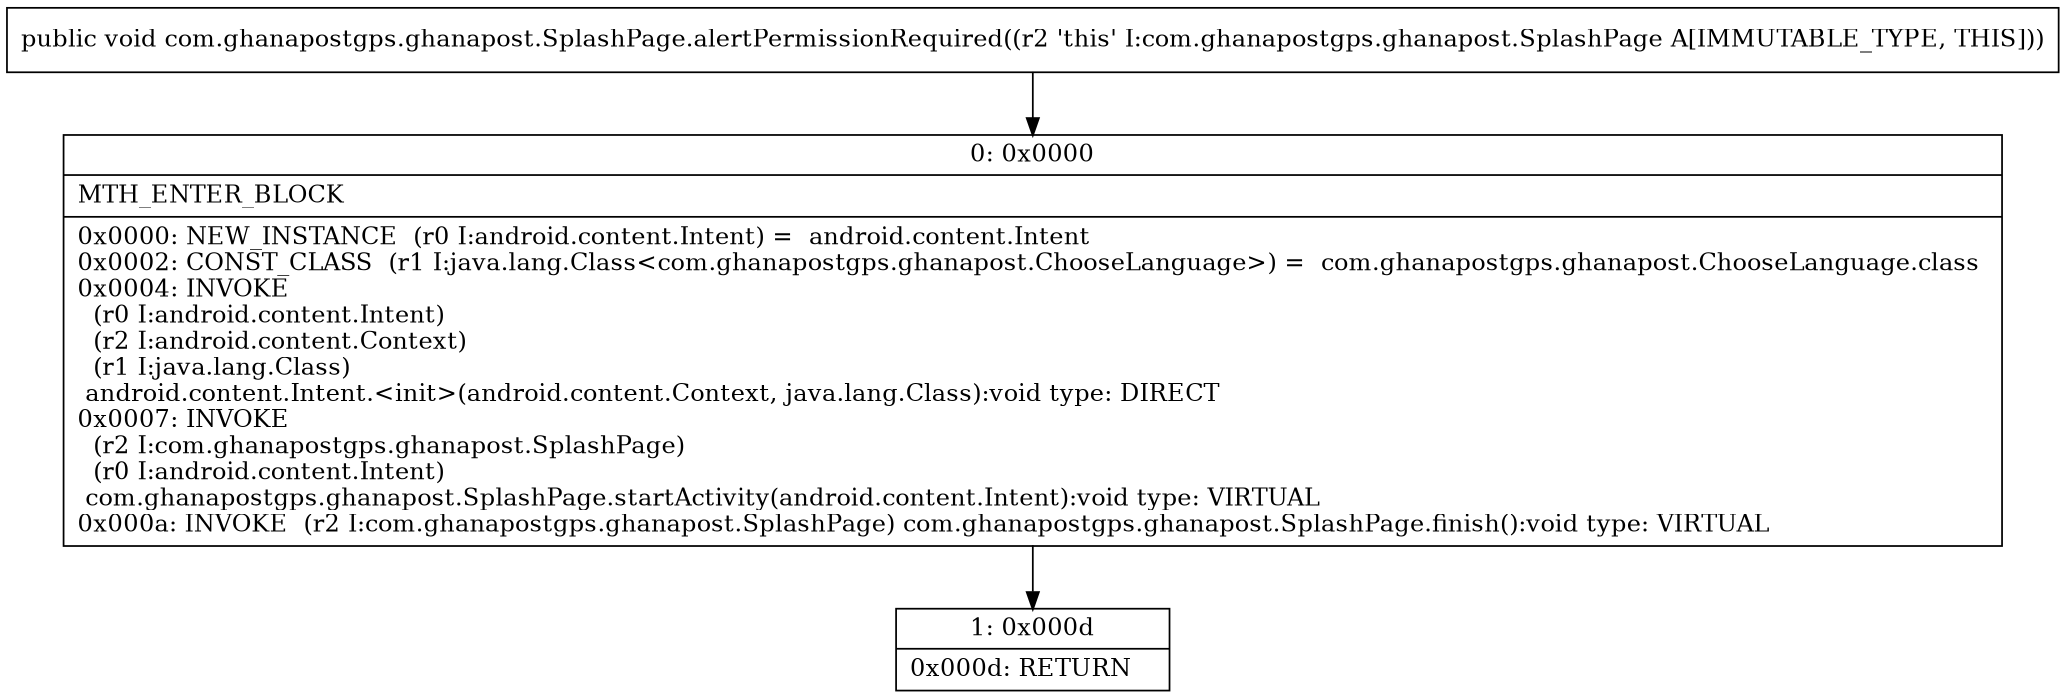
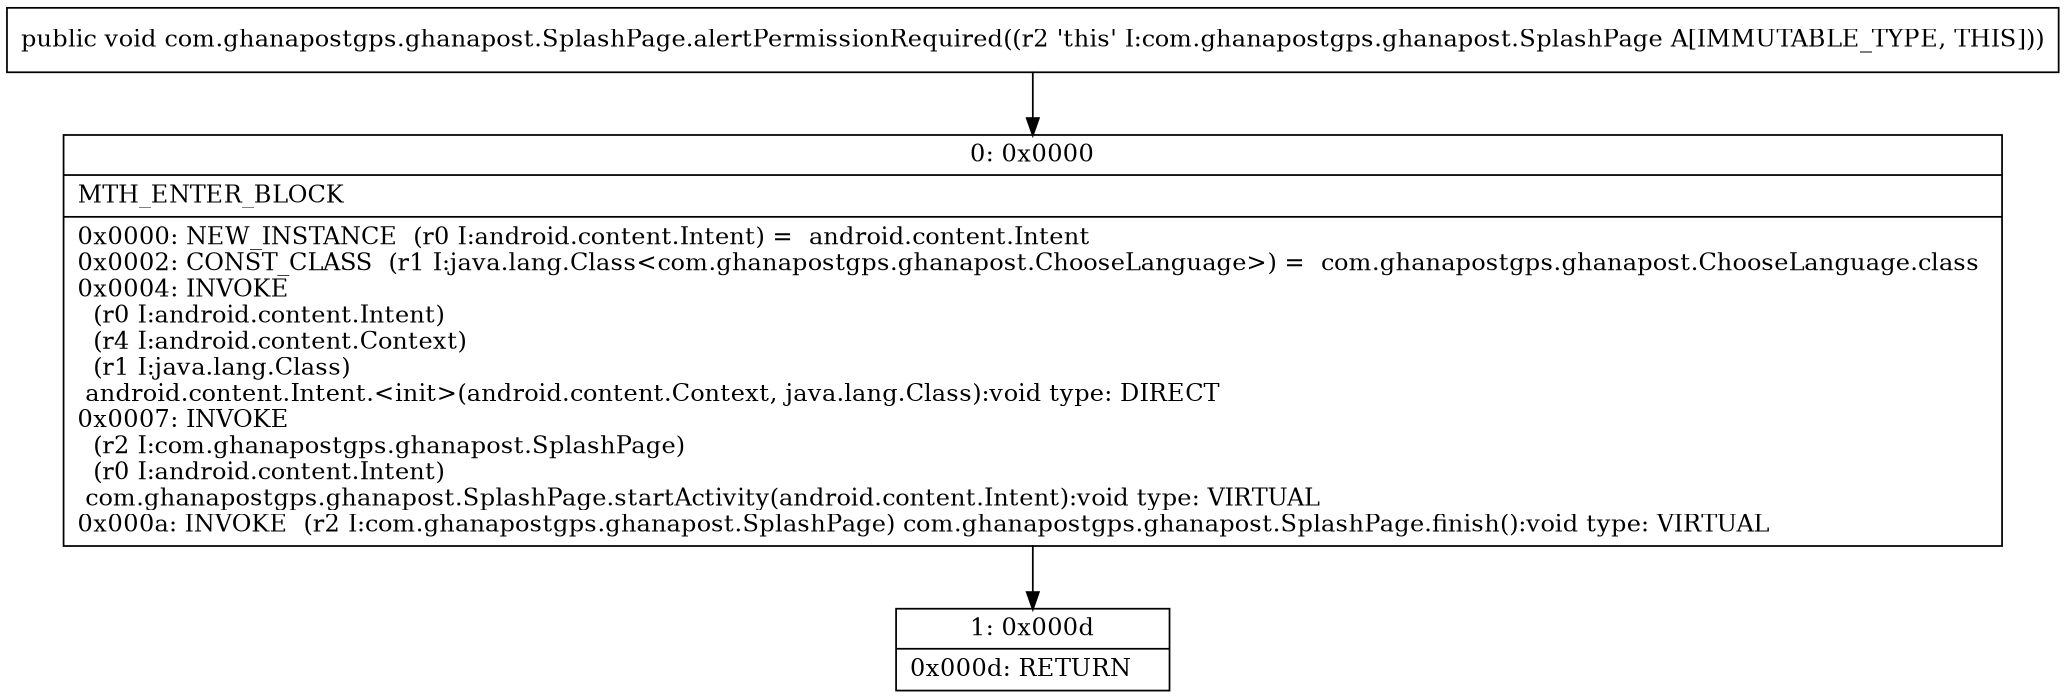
node "0: 0x0000": text "(r2 I:android.content.Context)" -> "(r4 I:android.content.Context)"
